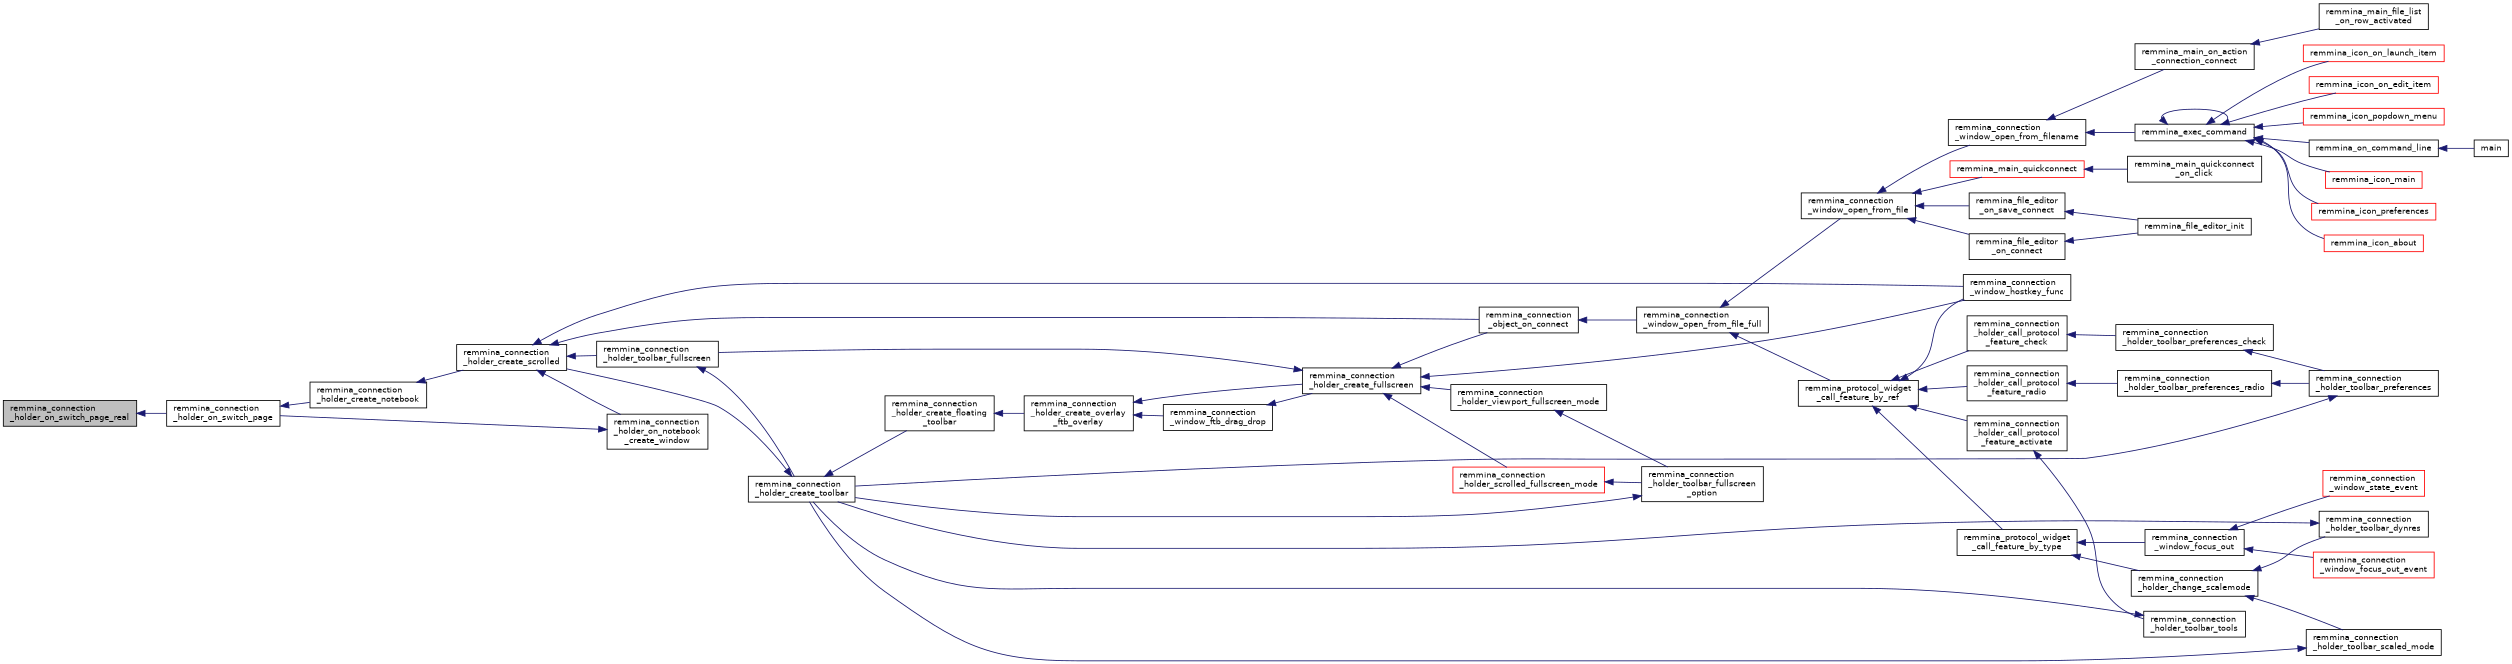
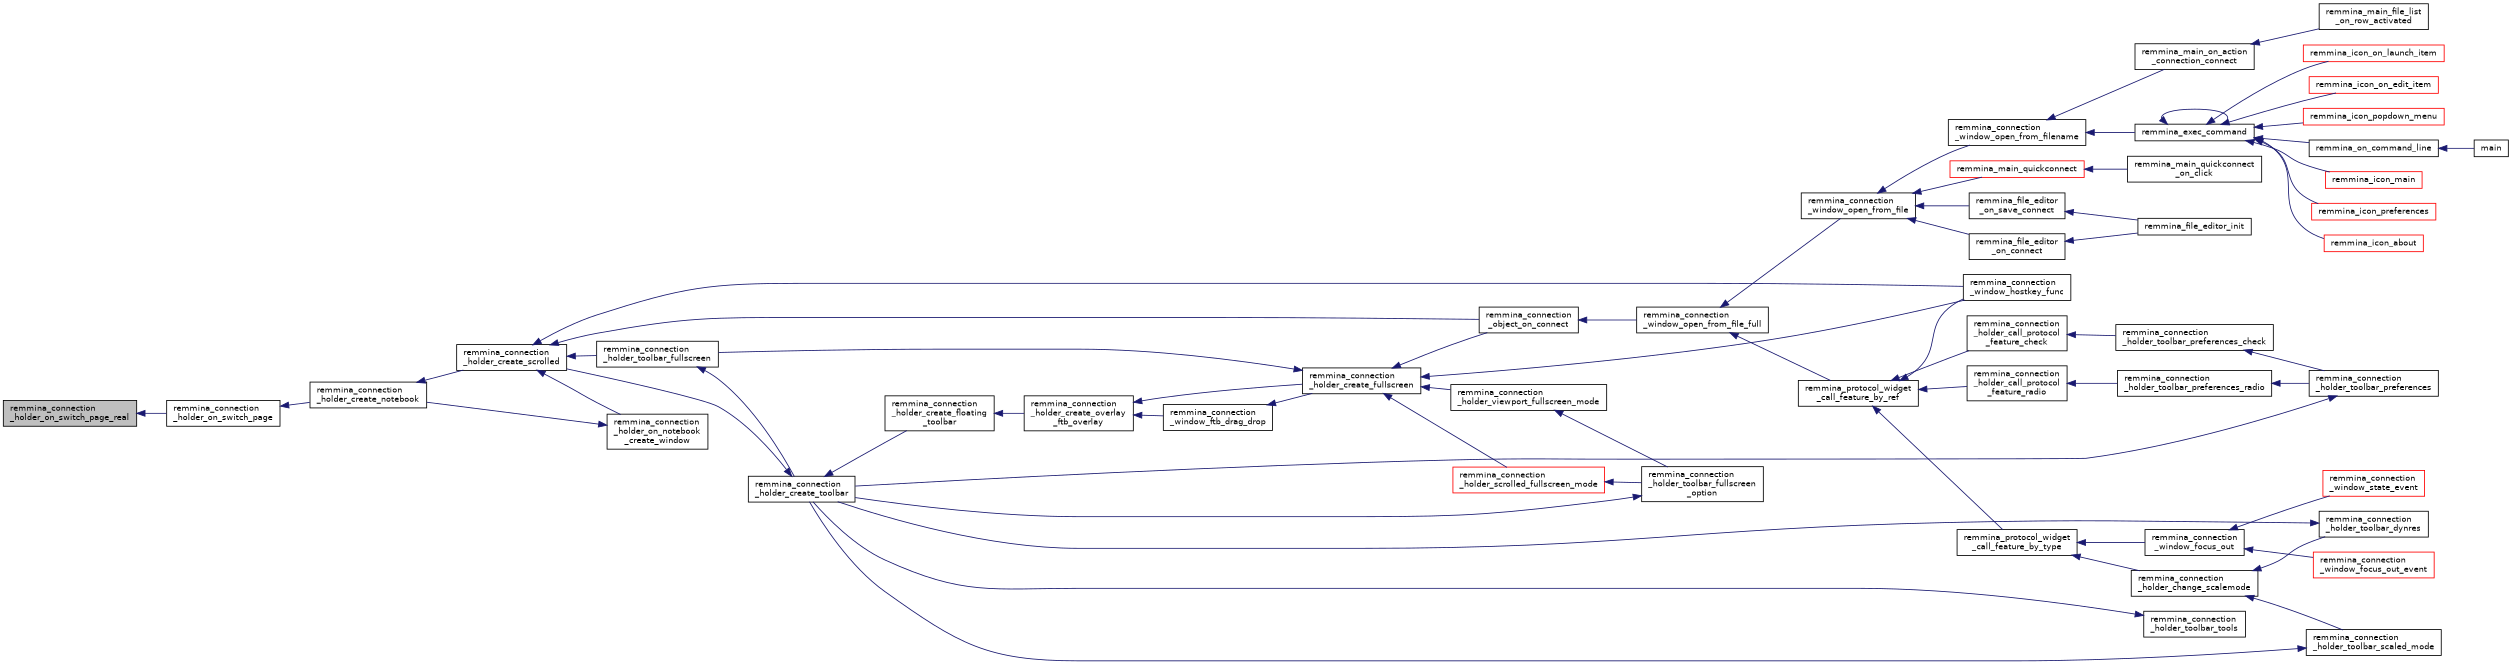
edge "remmina_connection _holder_on_switch_page" -> "remmina_connection _holder_on_notebook _create_window": now "remmina_connection _holder_create_notebook" -> "remmina_connection _holder_on_notebook _create_window"
node "remmina_connection _holder_call_protocol _feature_activate": removed
